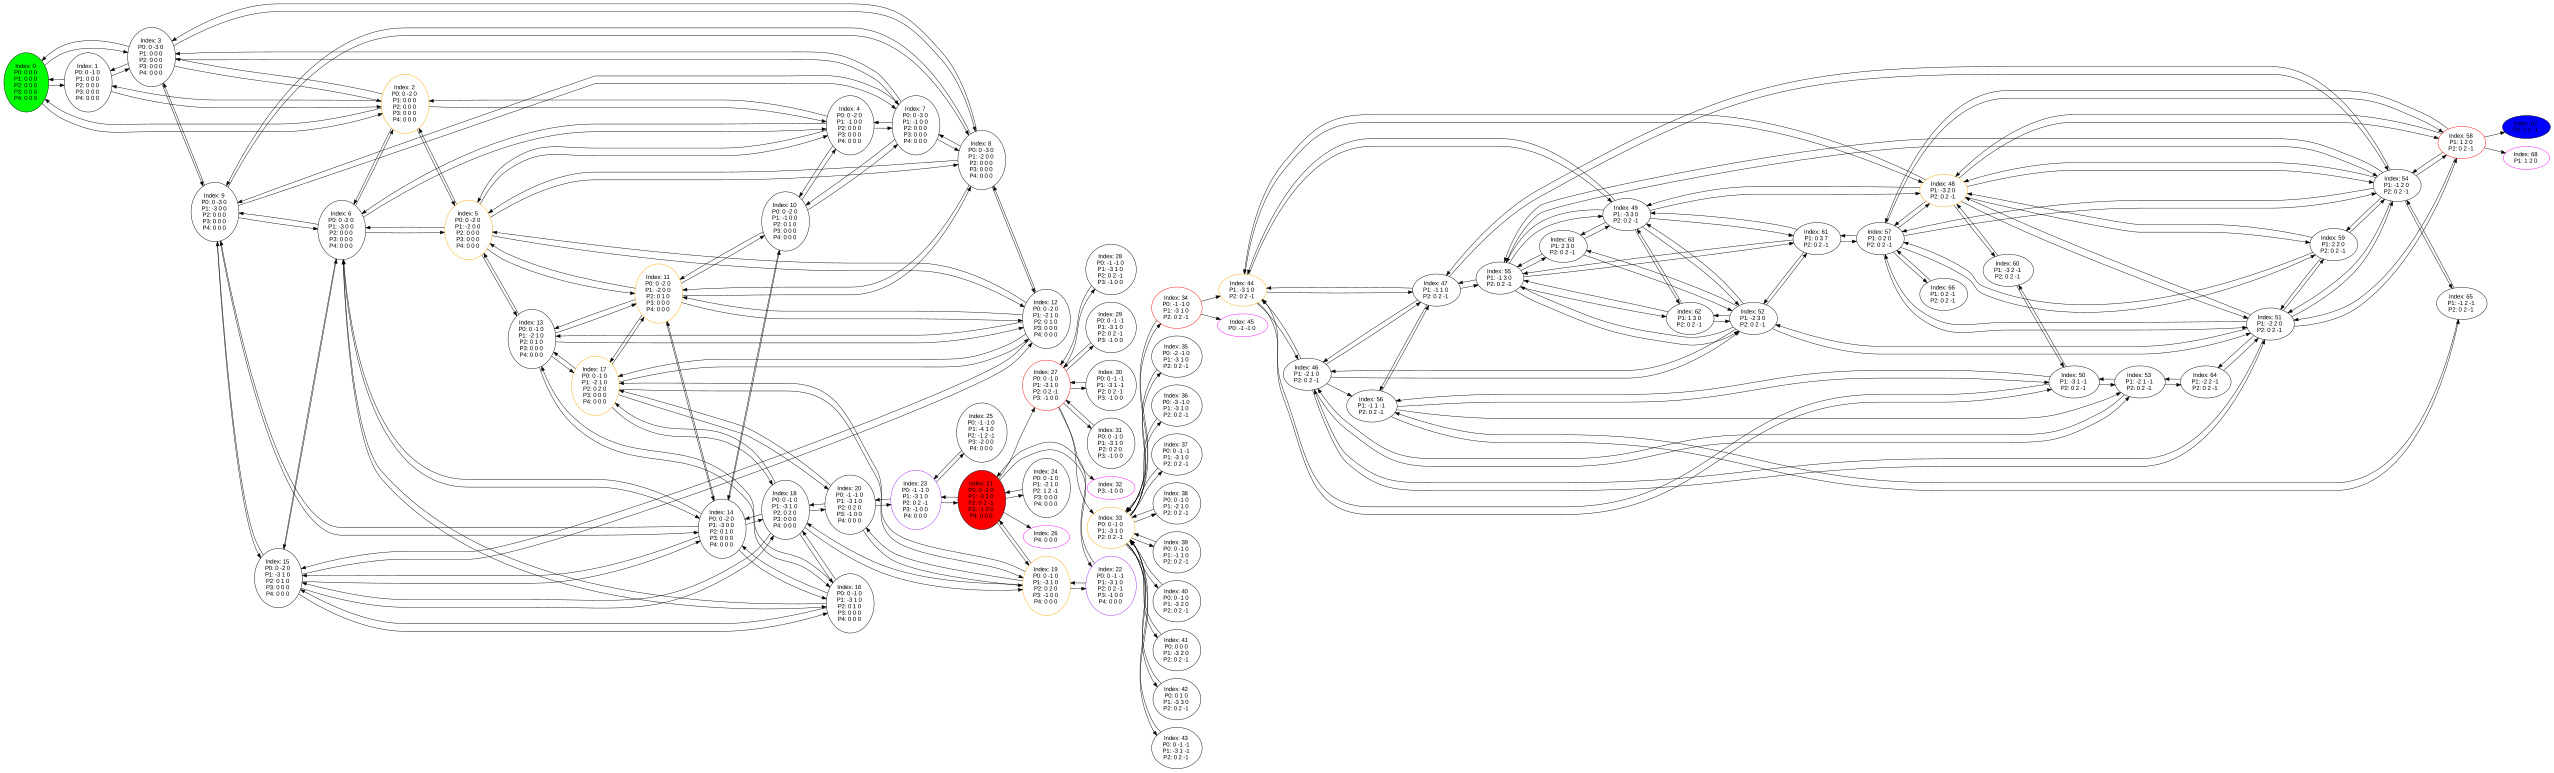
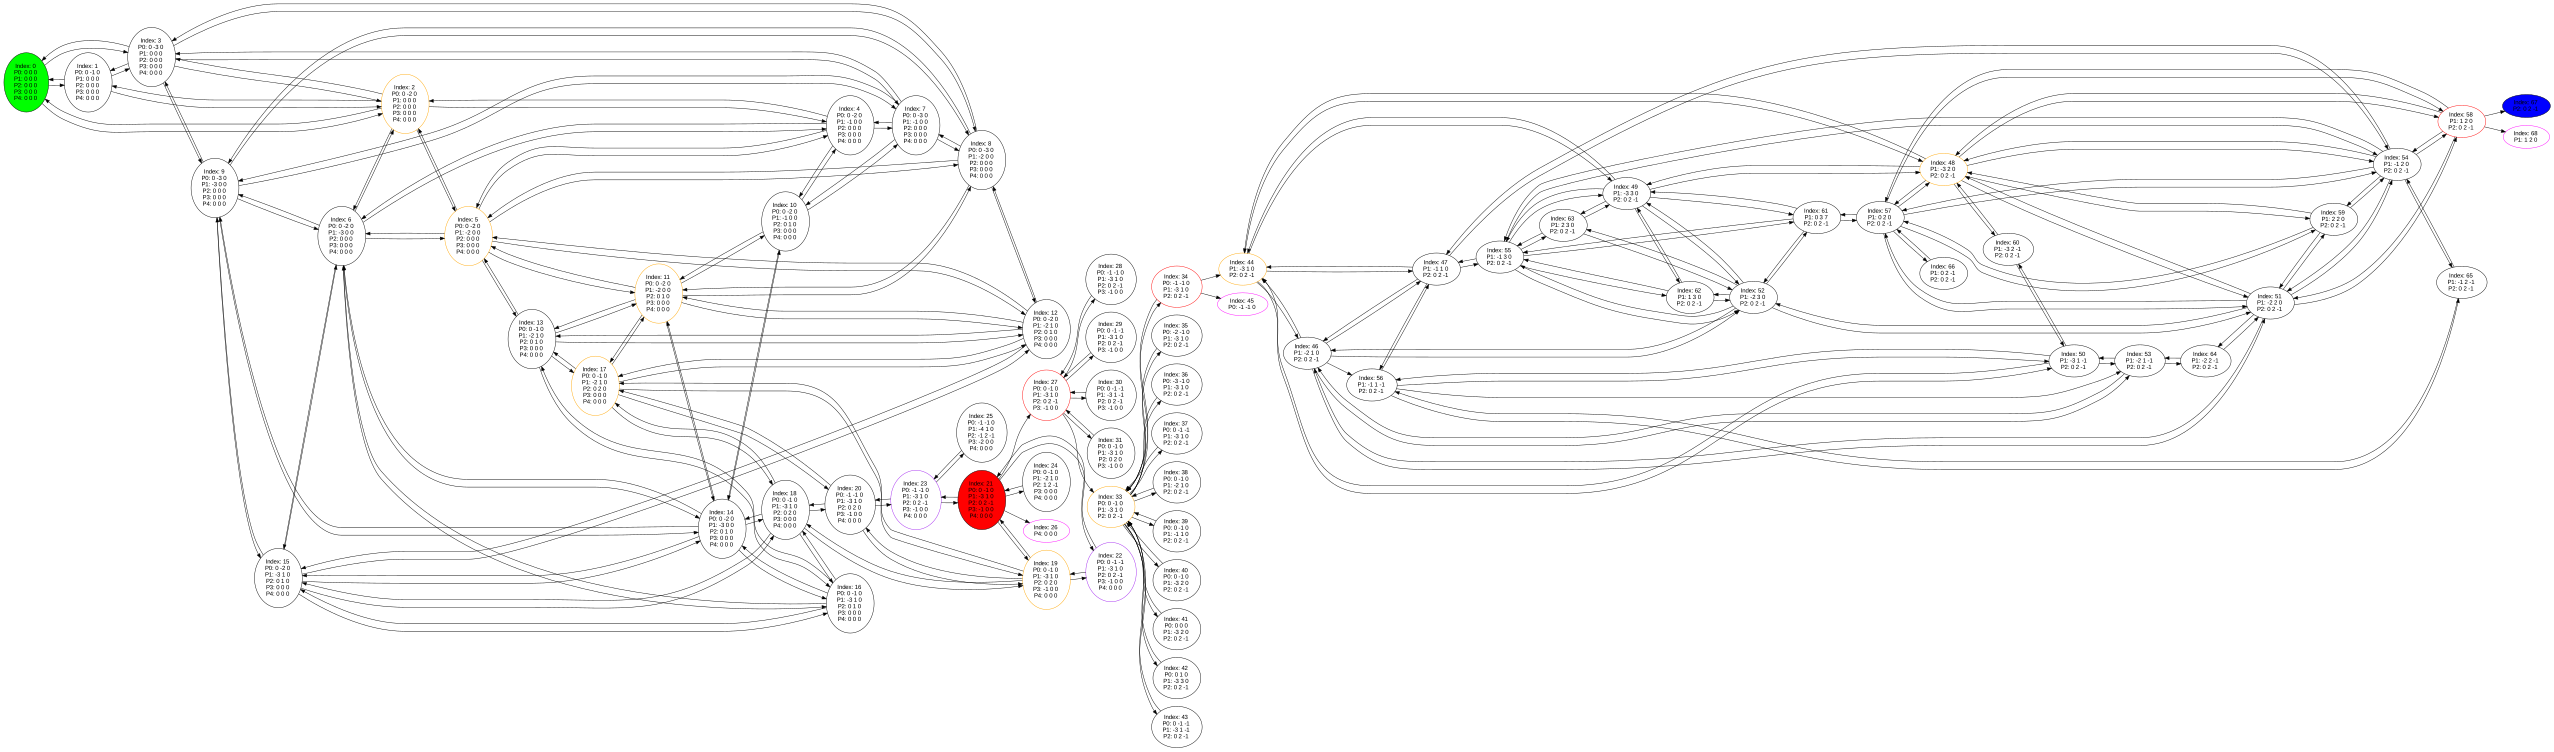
node "Index: 32 P3: -1 0 0": removed
